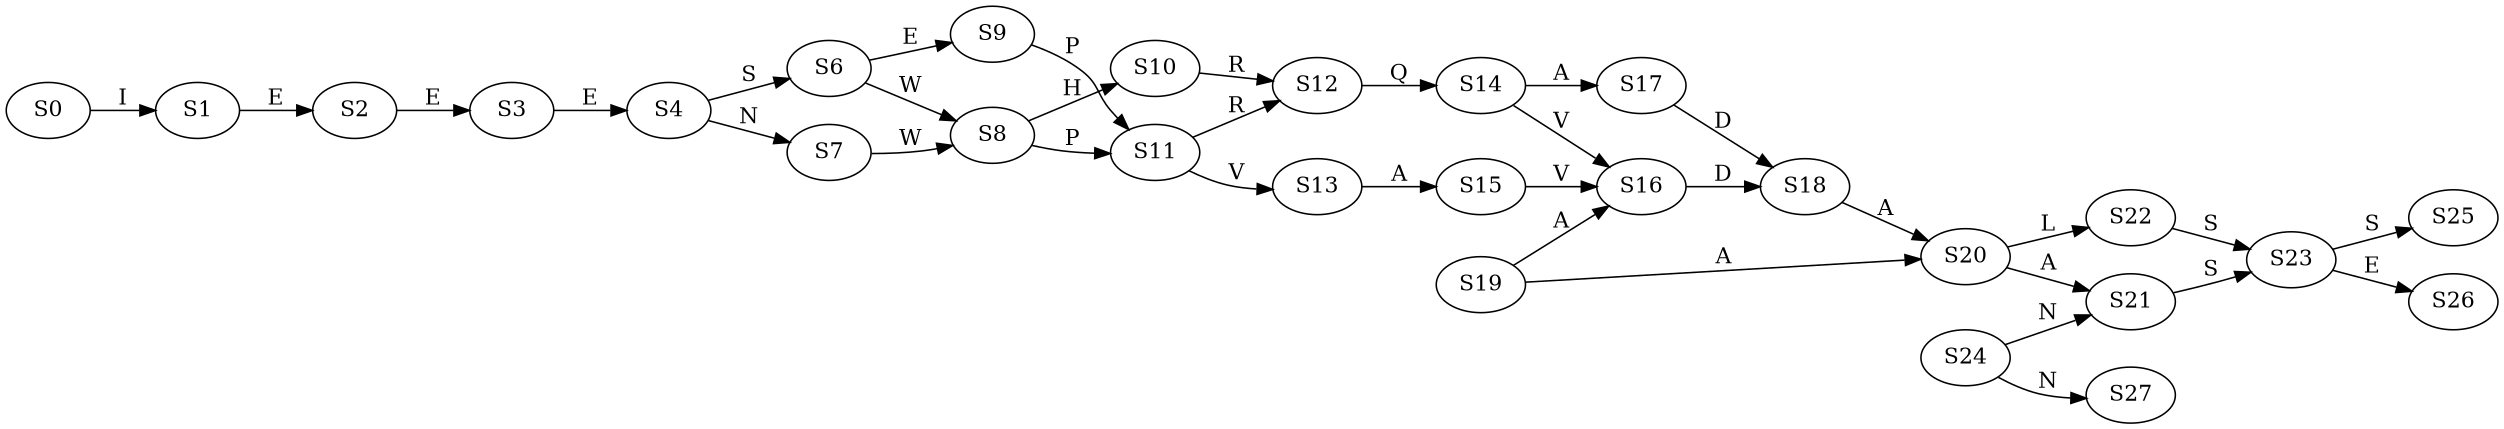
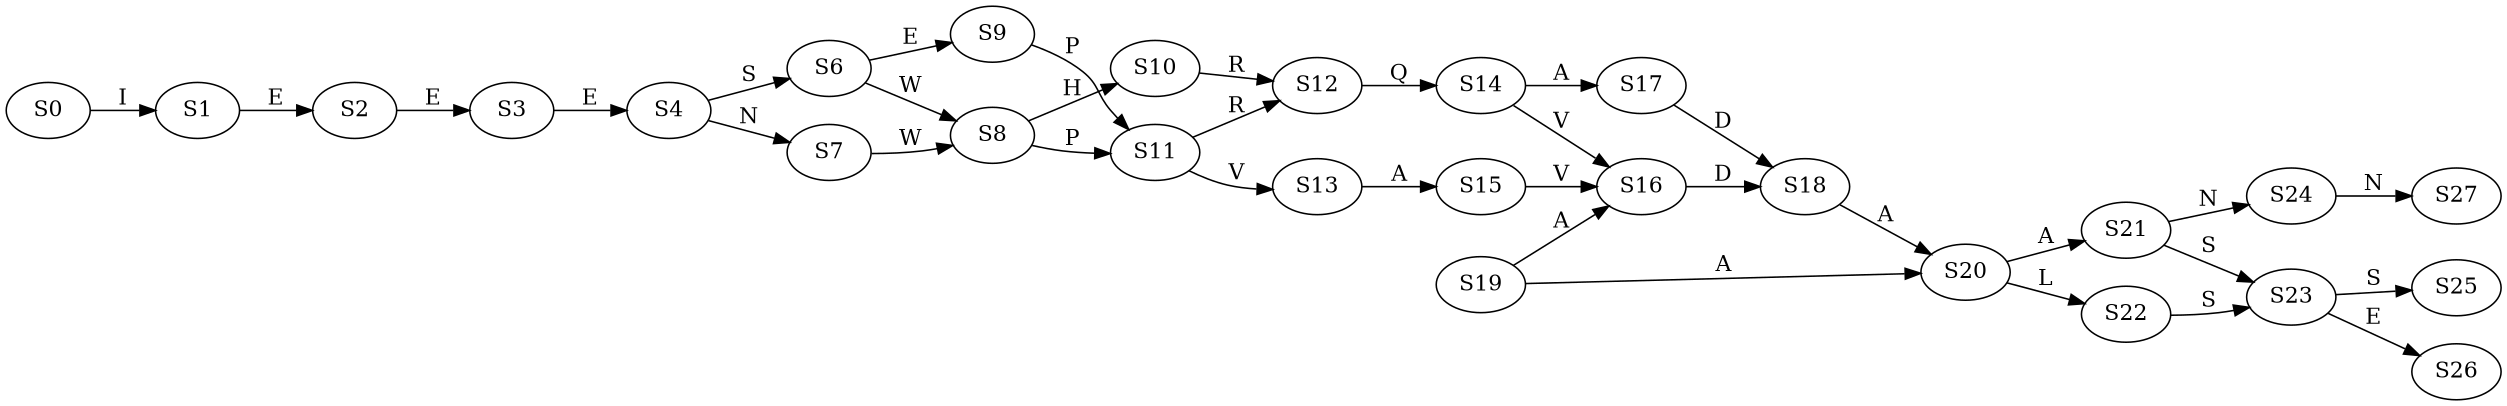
edge "S24" -> "S21": reversed
